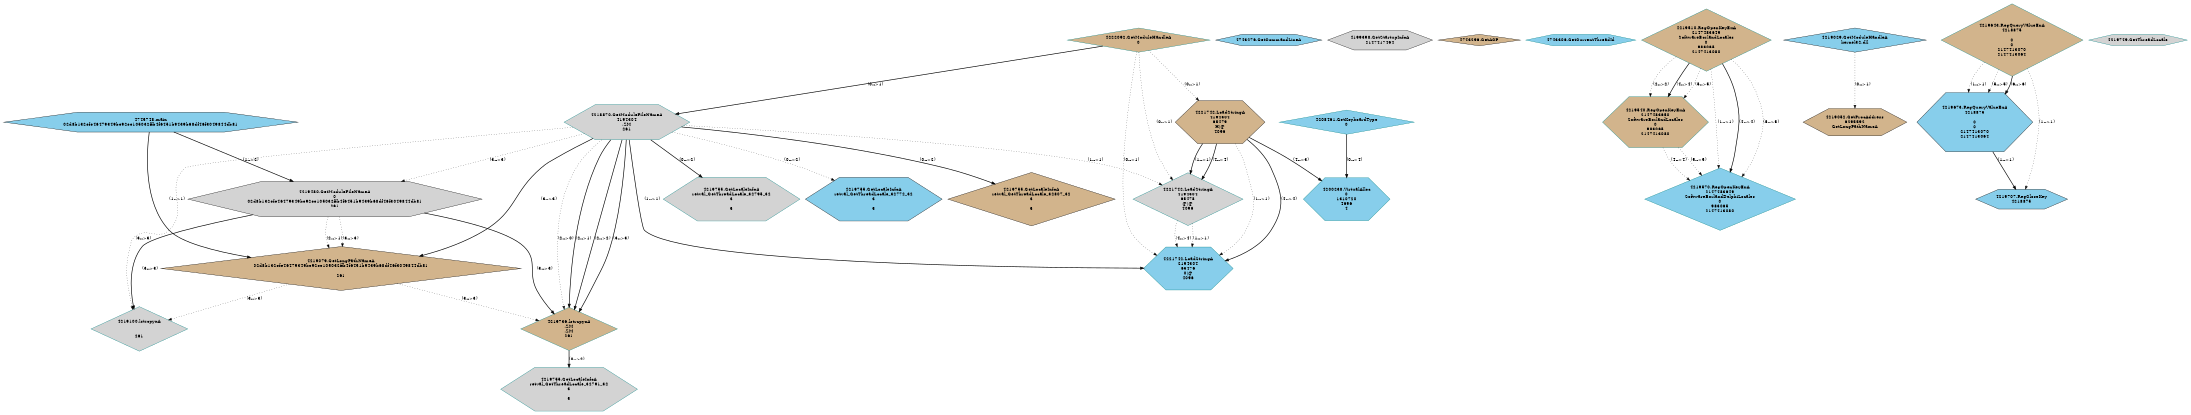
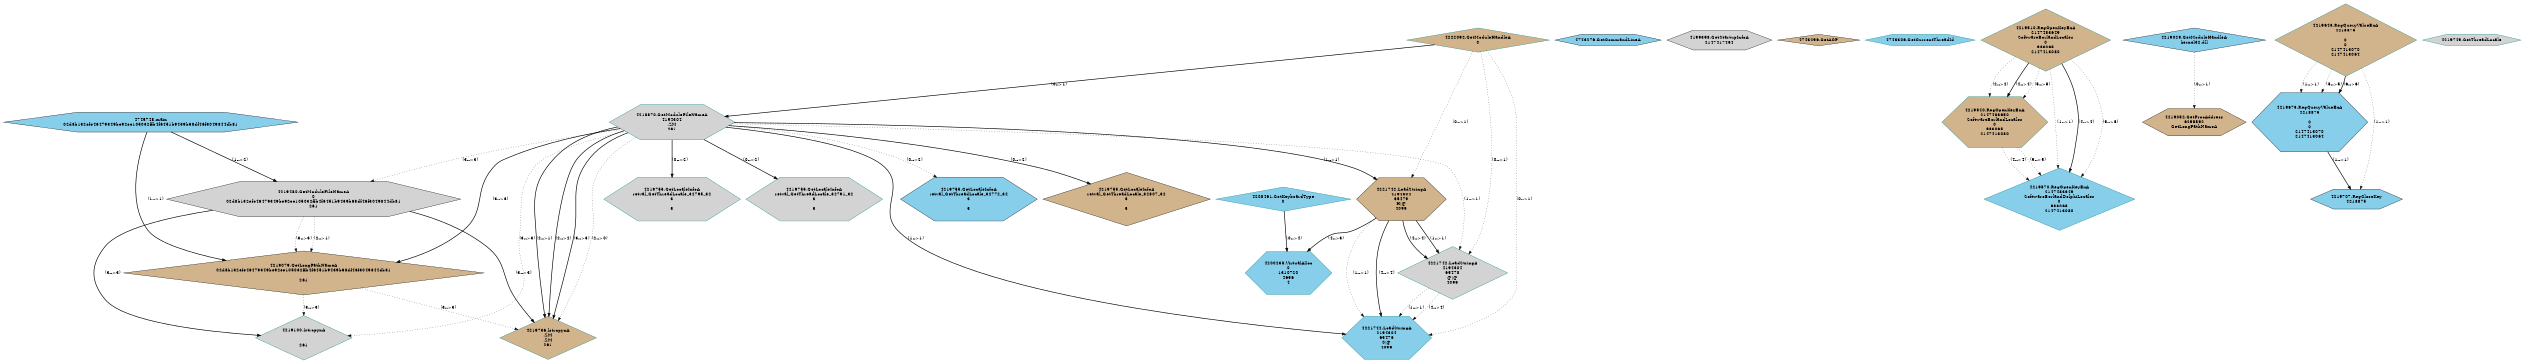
edge "4218870.GetModuleFileNameA 4194304 .ZM 261" -> "4221742.LoadStringA 4194304 65479 H|@ 4096": added, label "(1-->1)"
edge "4219736.lstrcpynA .ZM .ZM 261" -> "4219755.GetLocaleInfoA retval_GetThreadLocale_32791_32 3 5": now "4218870.GetModuleFileNameA 4194304 .ZM 261" -> "4219755.GetLocaleInfoA retval_GetThreadLocale_32791_32 3 5"
